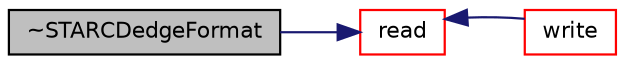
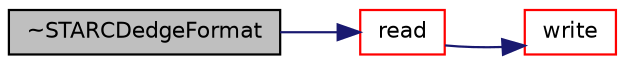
edge "write" -> "read": reversed
